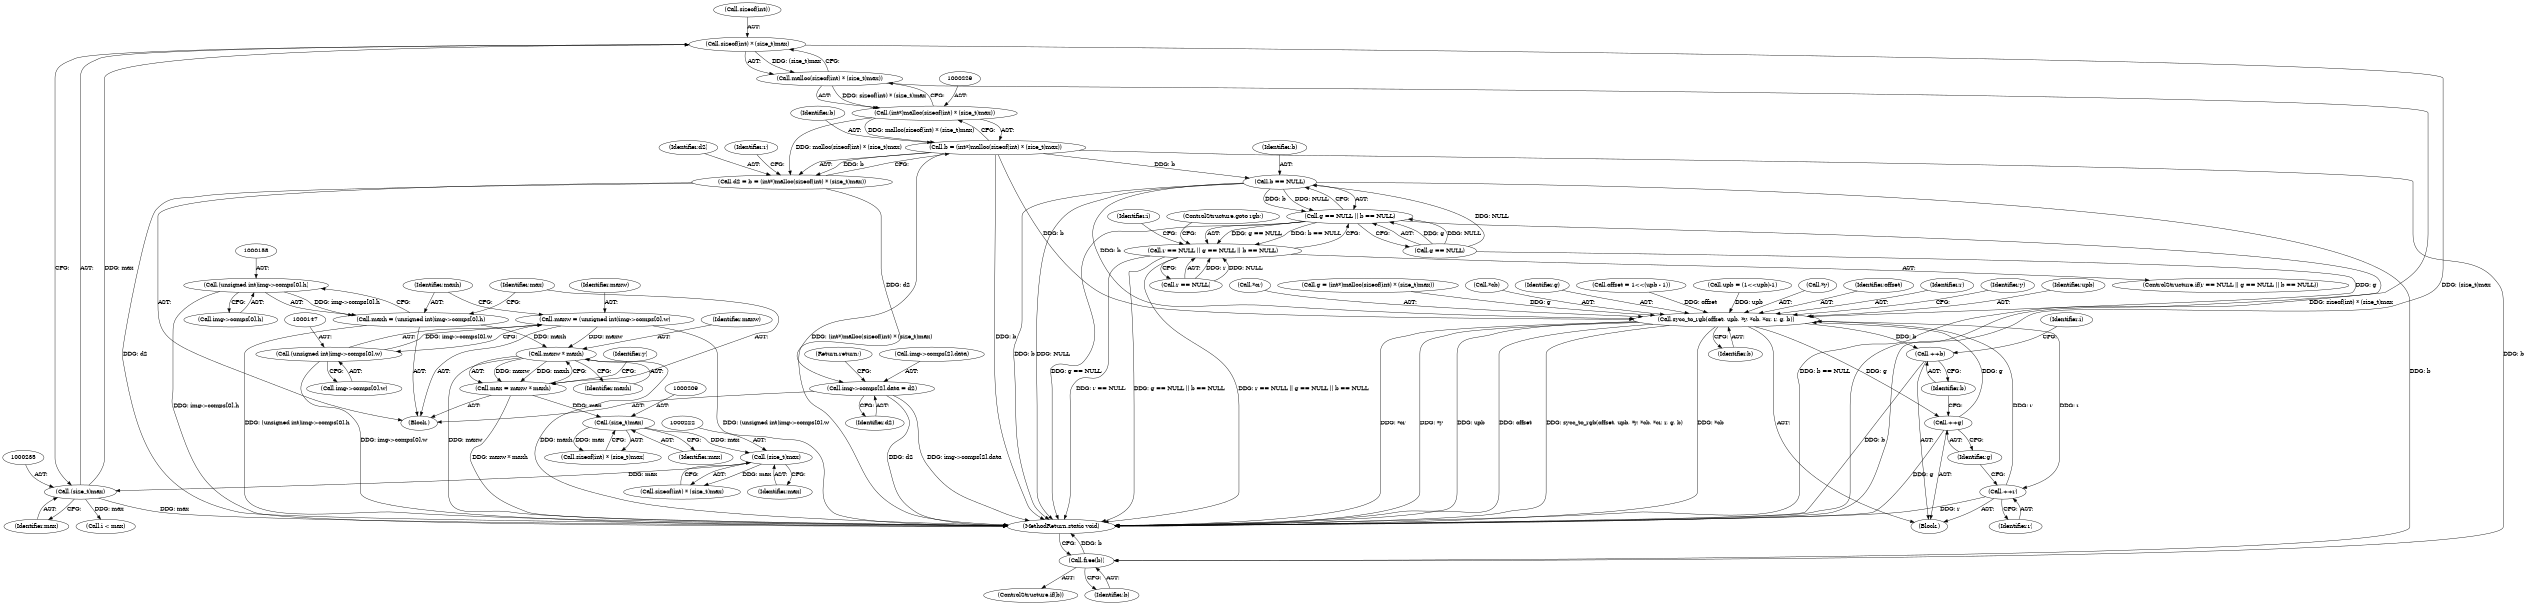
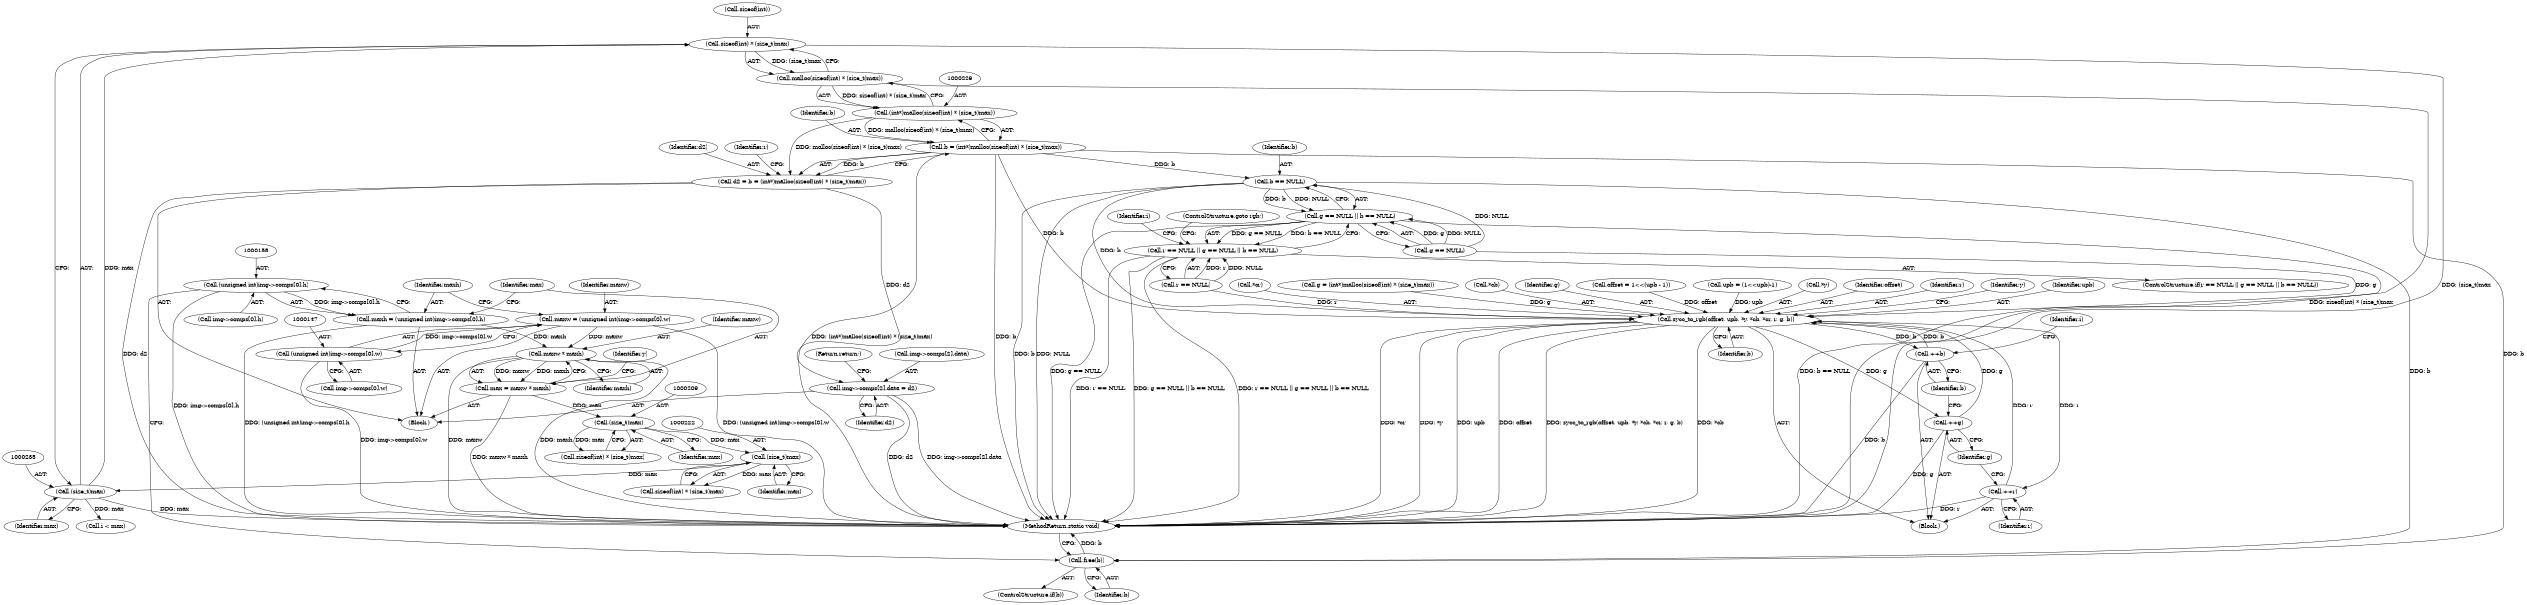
edge "(Call,(unsigned int)img->comps[0].h)" -> "(Call,img->comps[0].h)": now "(Call,(unsigned int)img->comps[0].h)" -> "(Call,free(b))"
edge "(Call,r == NULL)" -> "(Call,sycc_to_rgb(offset, upb, *y, *cb, *cr, r, g, b))": added, label "DDG: r"
edge "(Call,++b)" -> "(Call,sycc_to_rgb(offset, upb, *y, *cb, *cr, r, g, b))": added, label "DDG: b"
